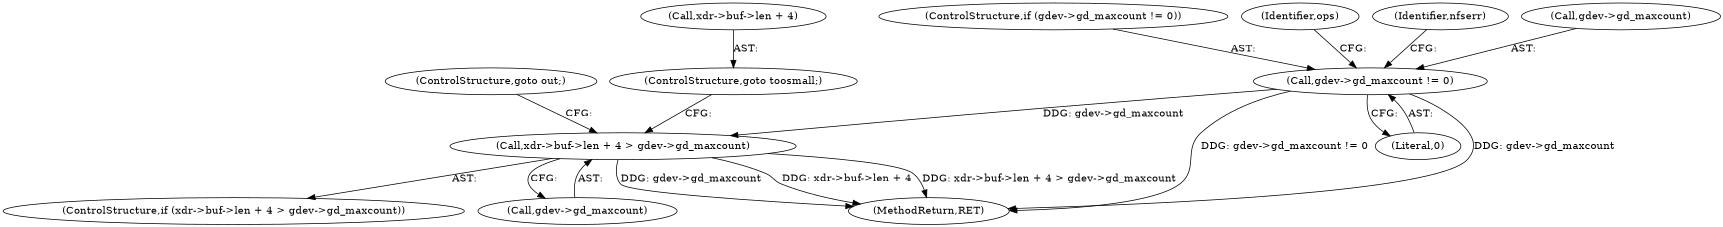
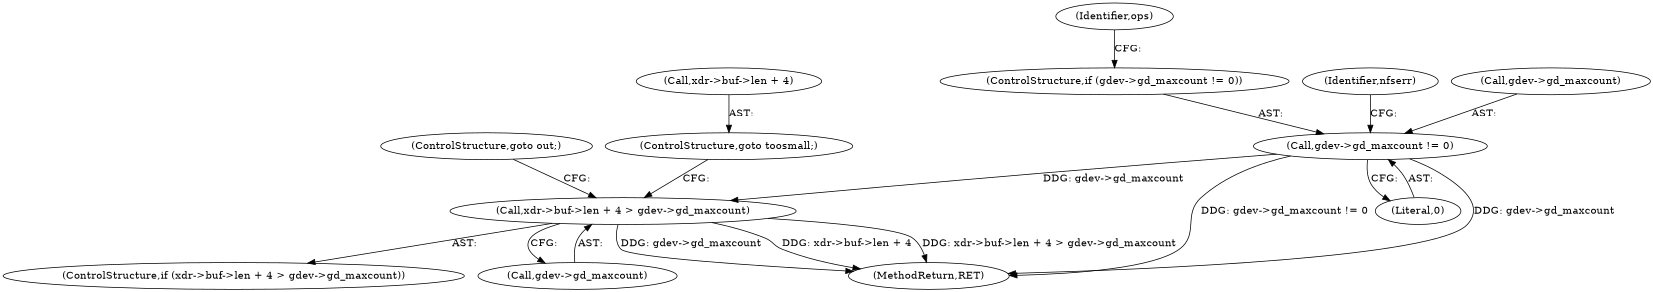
edge "(Identifier,ops)" -> "(Call,gdev->gd_maxcount != 0)": now "(Identifier,ops)" -> "(ControlStructure,if (gdev->gd_maxcount != 0))"
